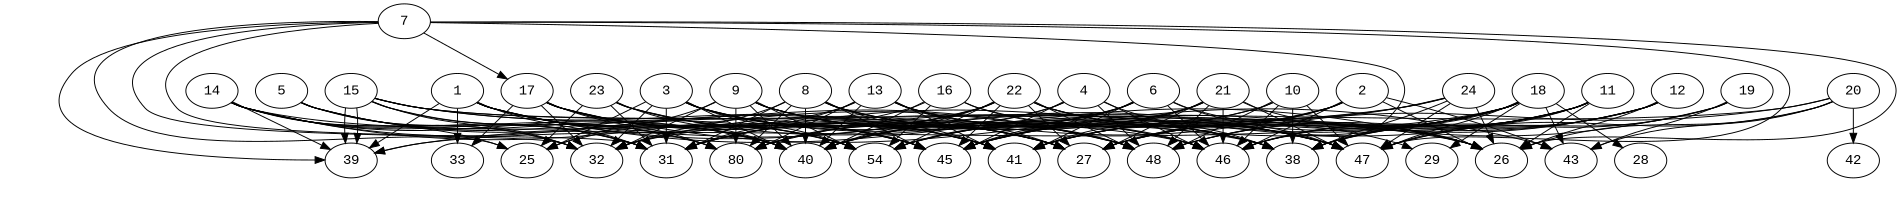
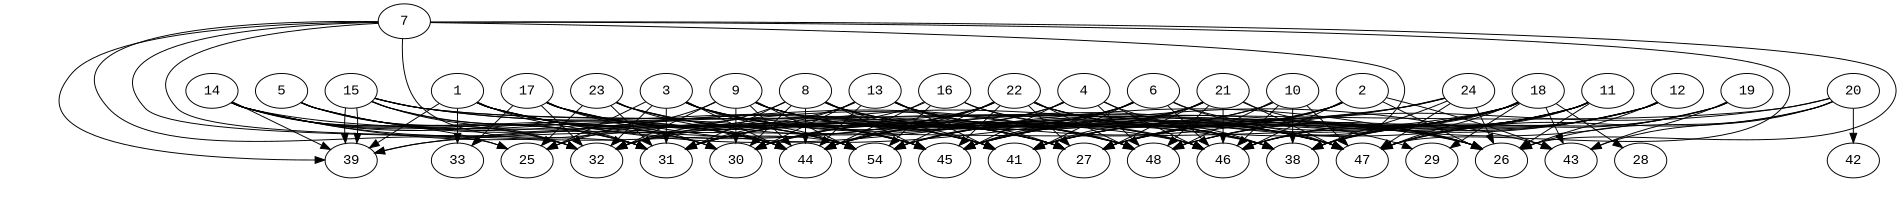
edge "7" -> "17": now "7" -> "54"
node "80": label "80" -> "30"
node "40": label "40" -> "44"
